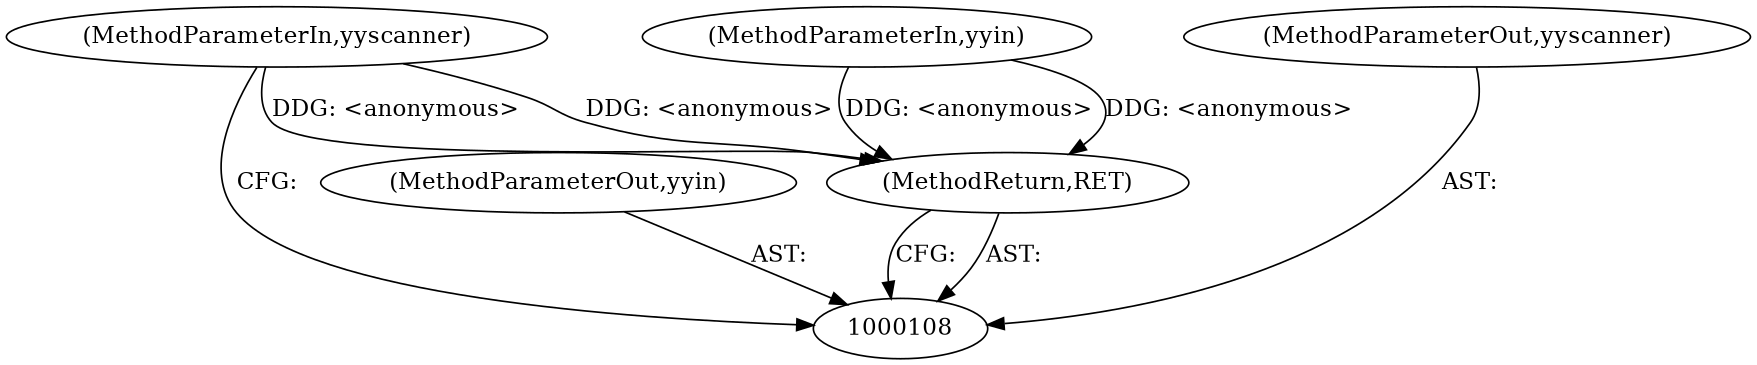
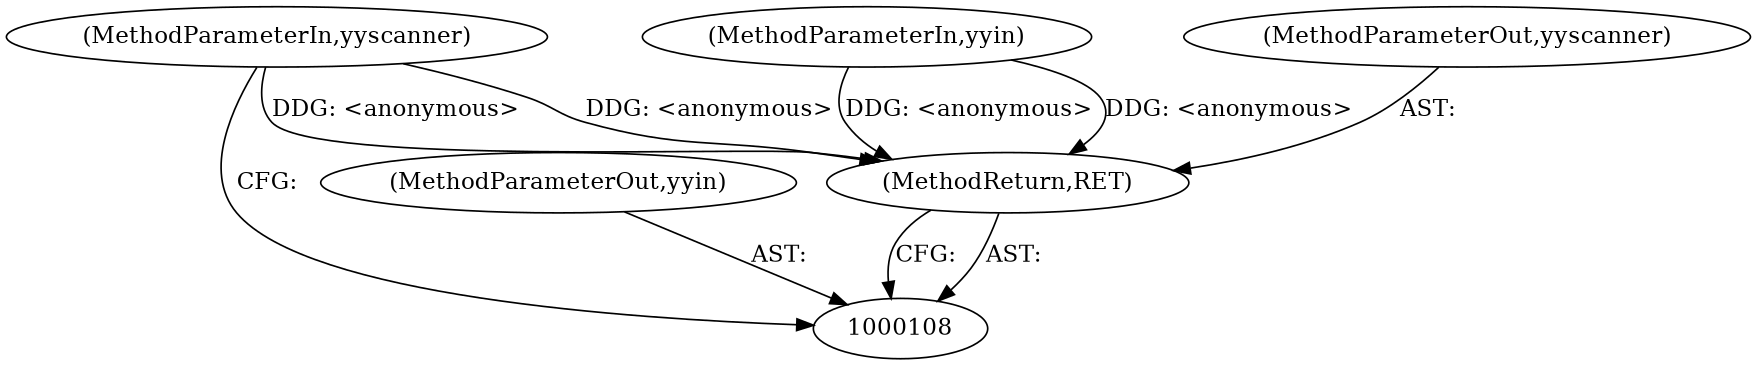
edge "(MethodParameterOut,yyscanner)" -> "1000108": now "(MethodParameterOut,yyscanner)" -> "(MethodReturn,RET)"
